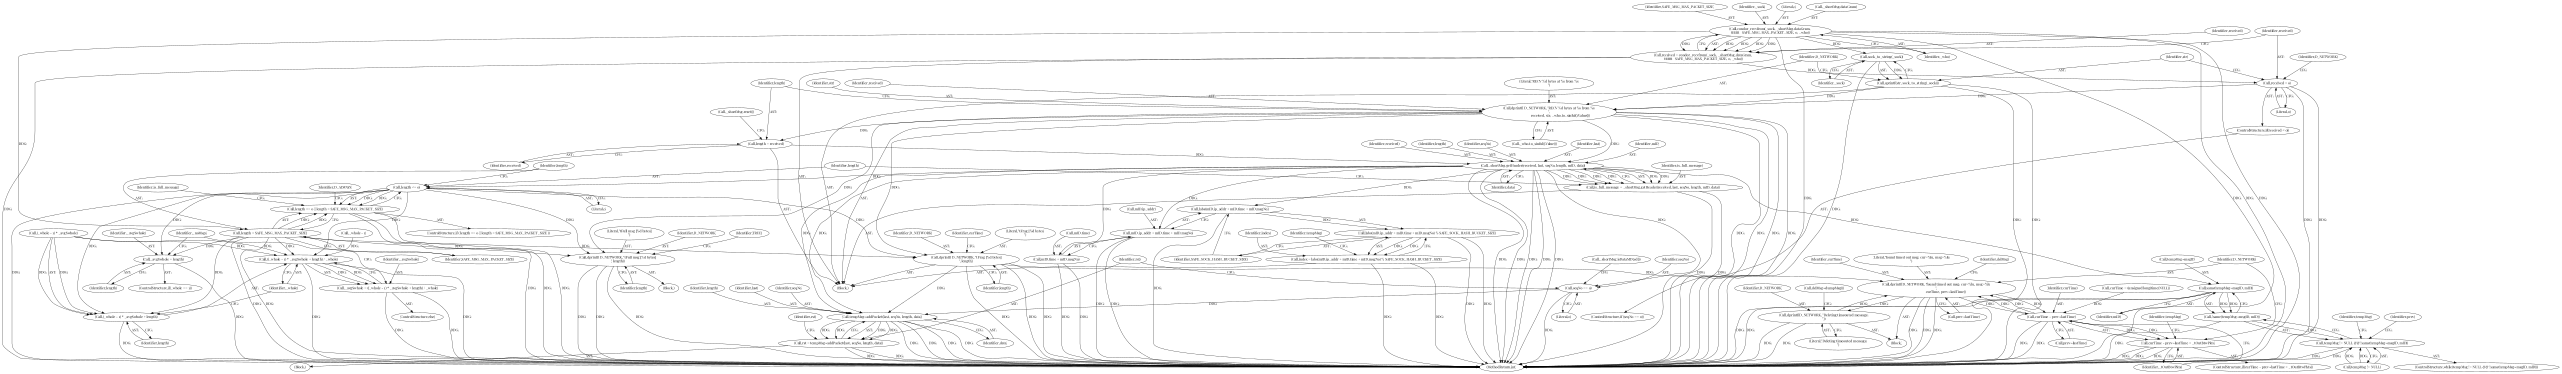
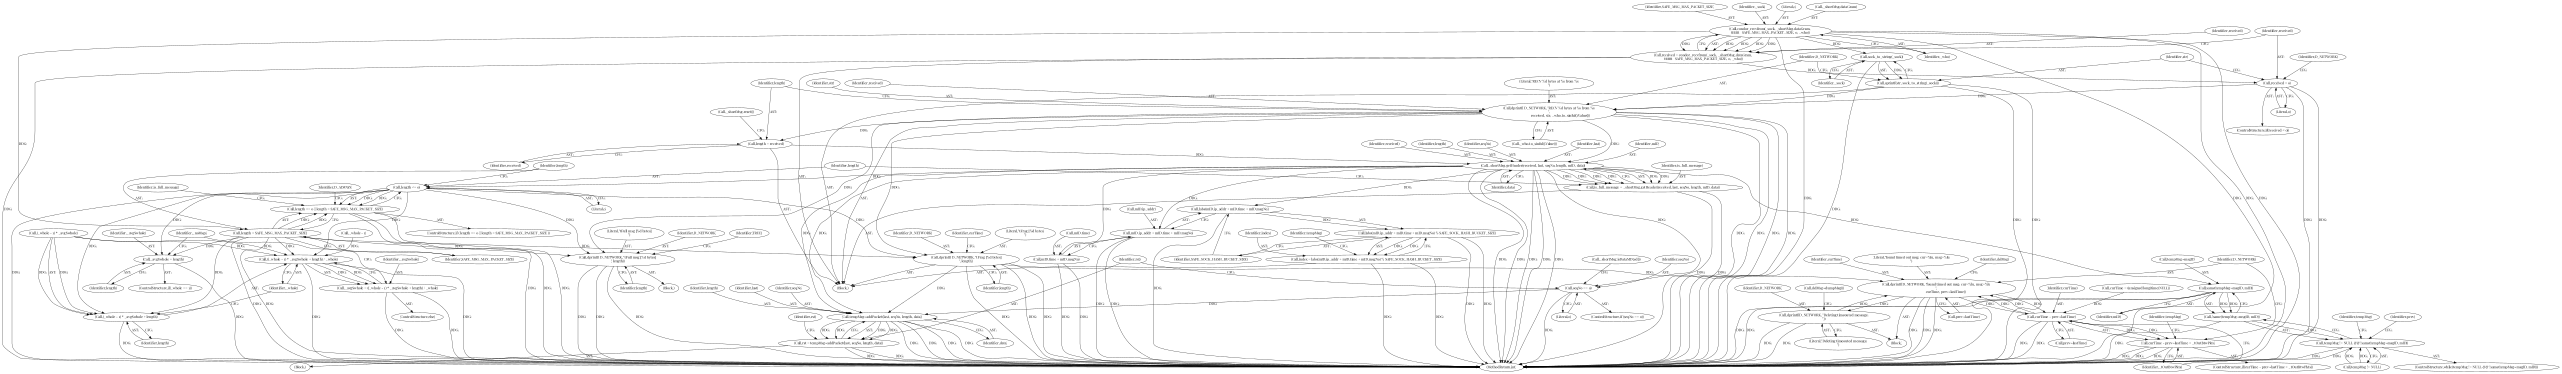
edge "(ControlStructure,if(received < 0))" -> "(ControlStructure,if (seqNo == 0))": now "(Call,seqNo == 0)" -> "(ControlStructure,if (seqNo == 0))"
